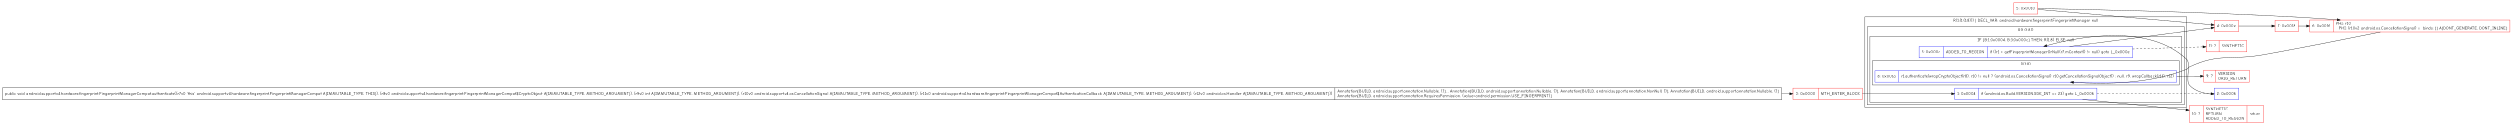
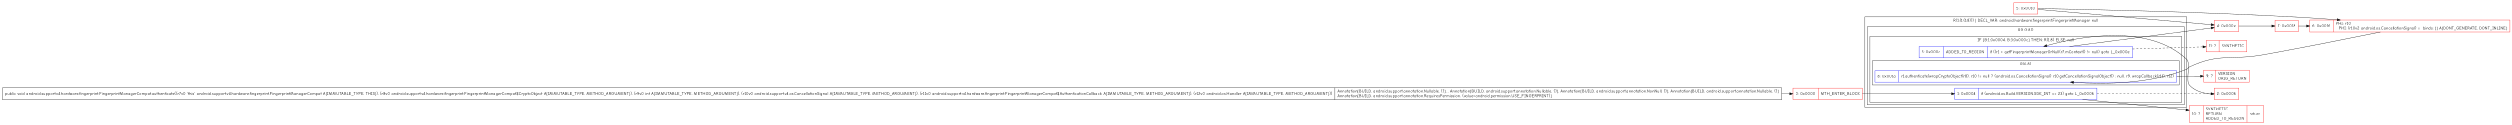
cluster "R(1:8)": label "R(1:8)" -> "R(6:8)"
node "2: 0x0006": color blue -> red
